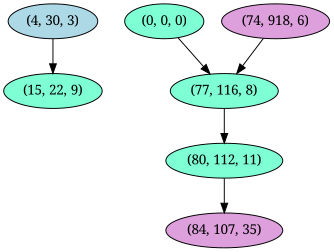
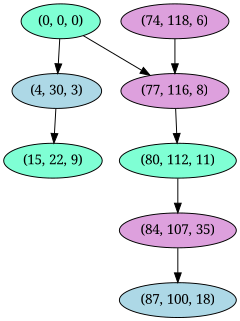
node "(74, 918, 6)": label "(74, 918, 6)" -> "(74, 118, 6)"
edge "(0, 0, 0)" -> "(4, 30, 3)": added
node "(77, 116, 8)": fillcolor aquamarine -> plum
node "(87, 100, 18)": added
